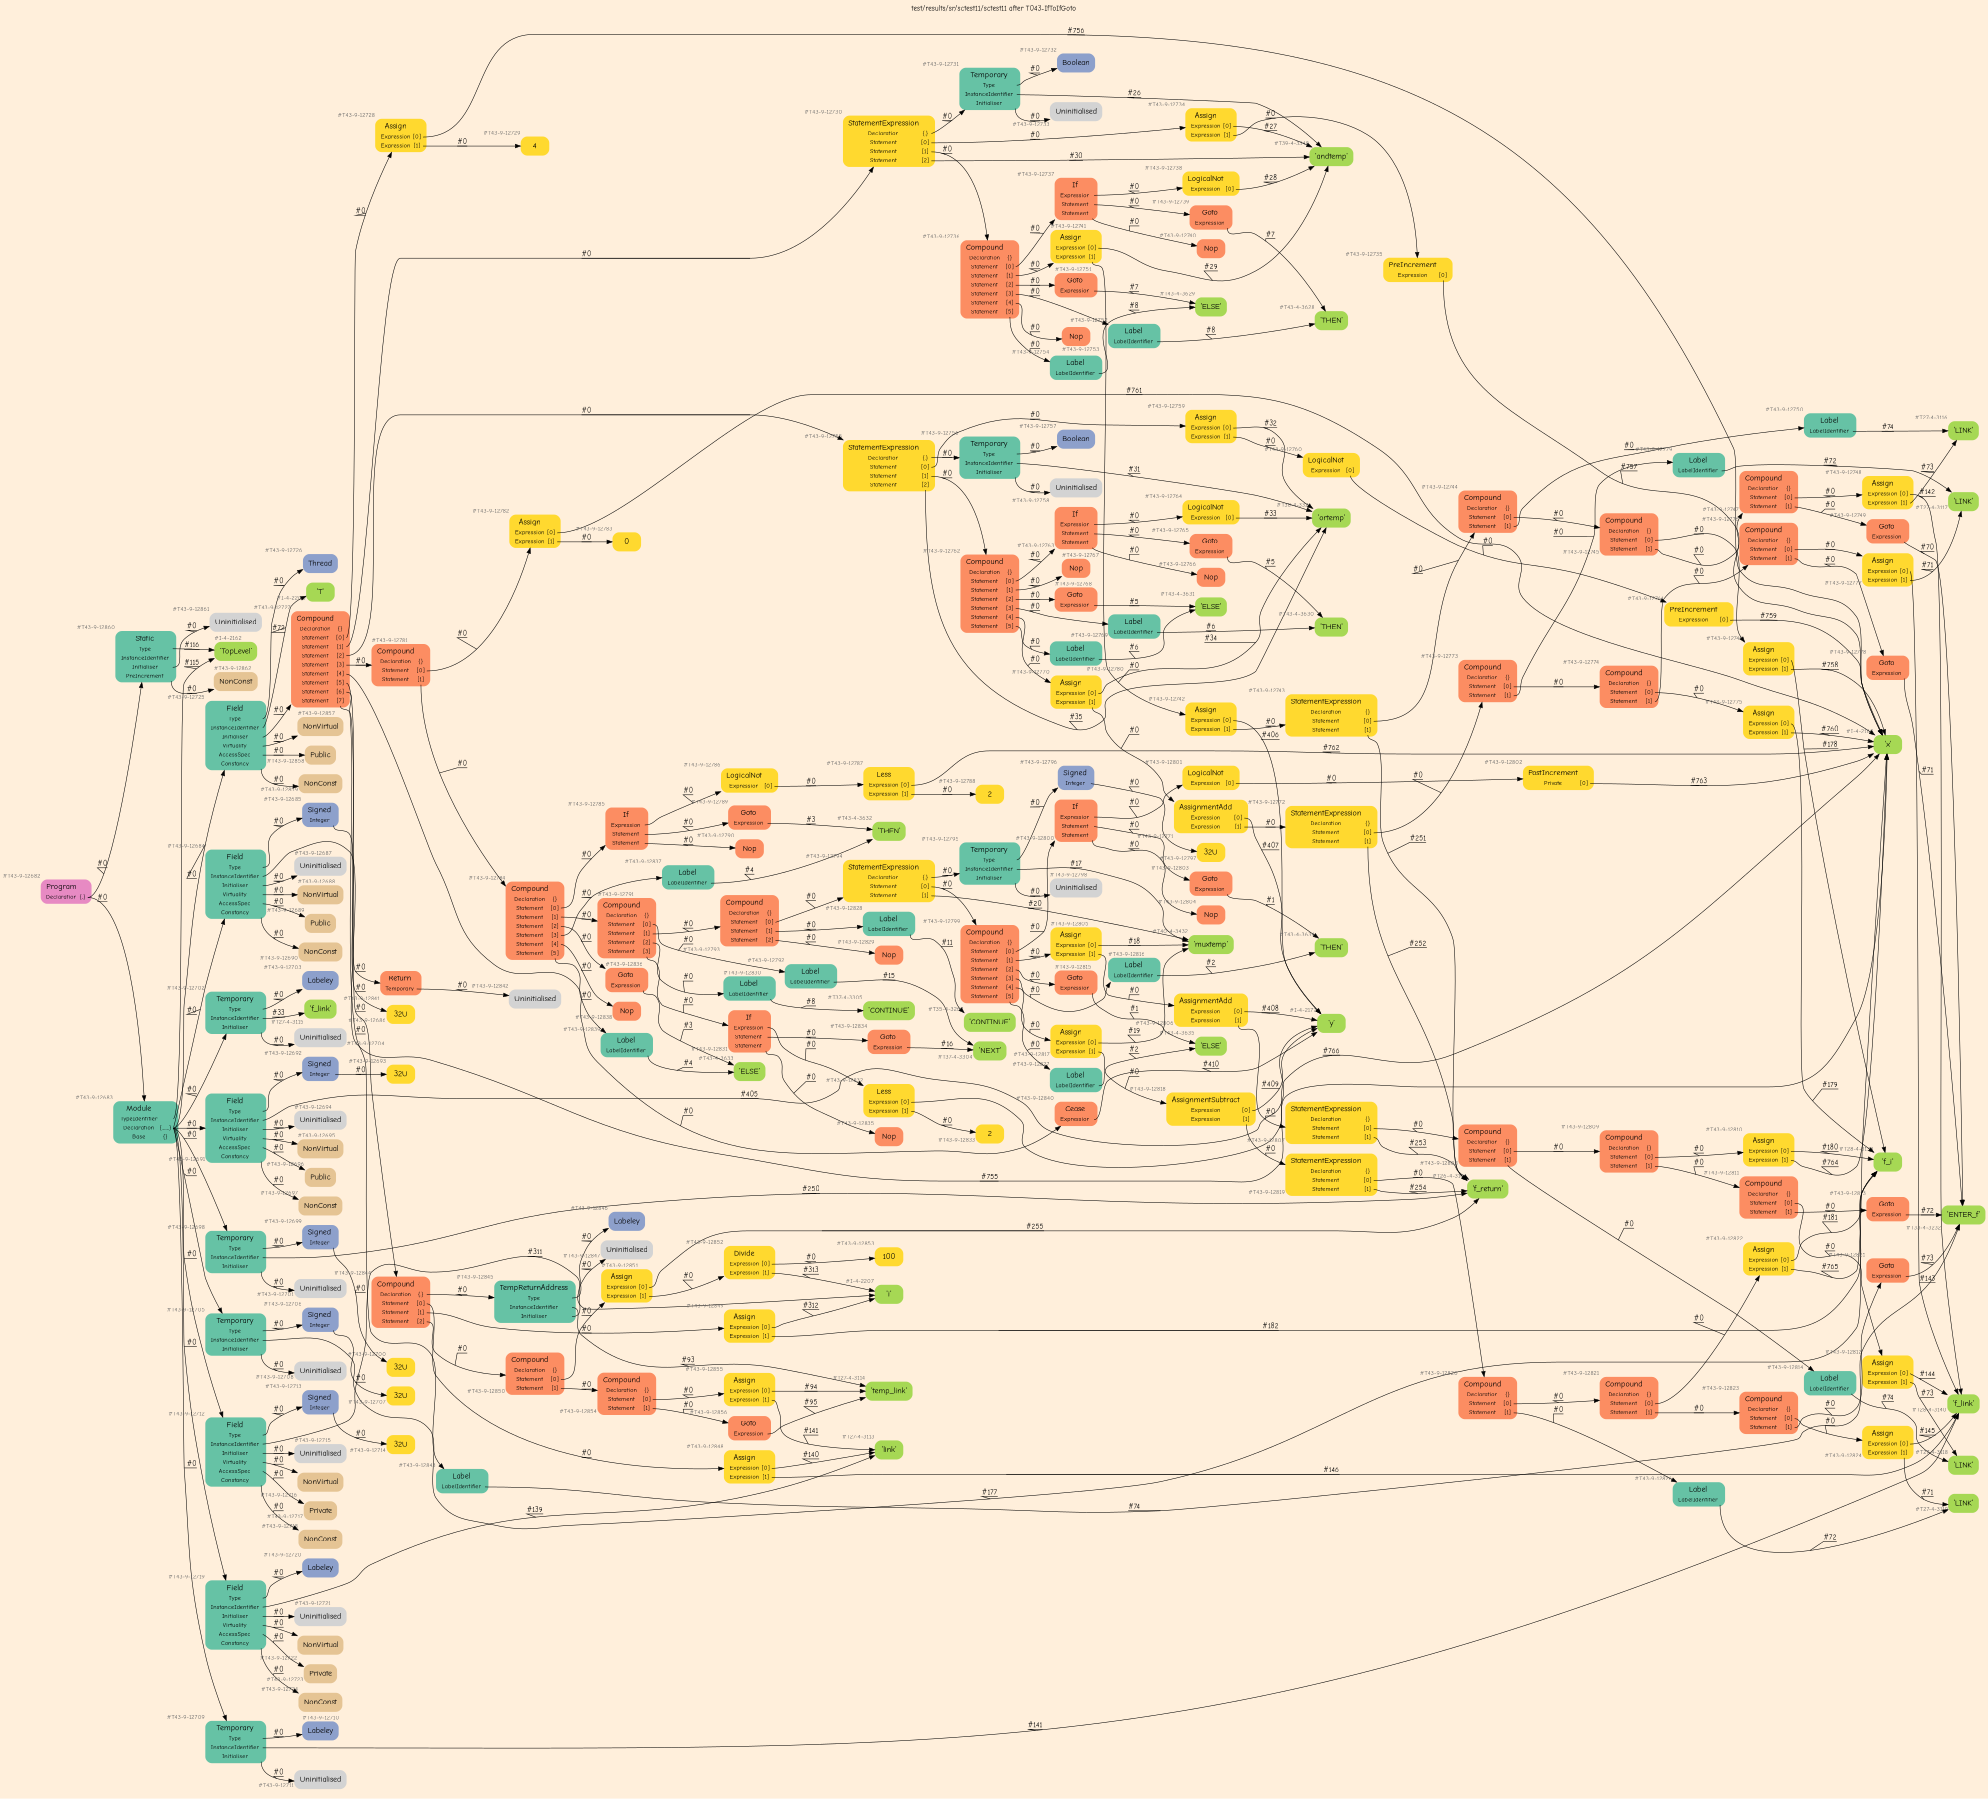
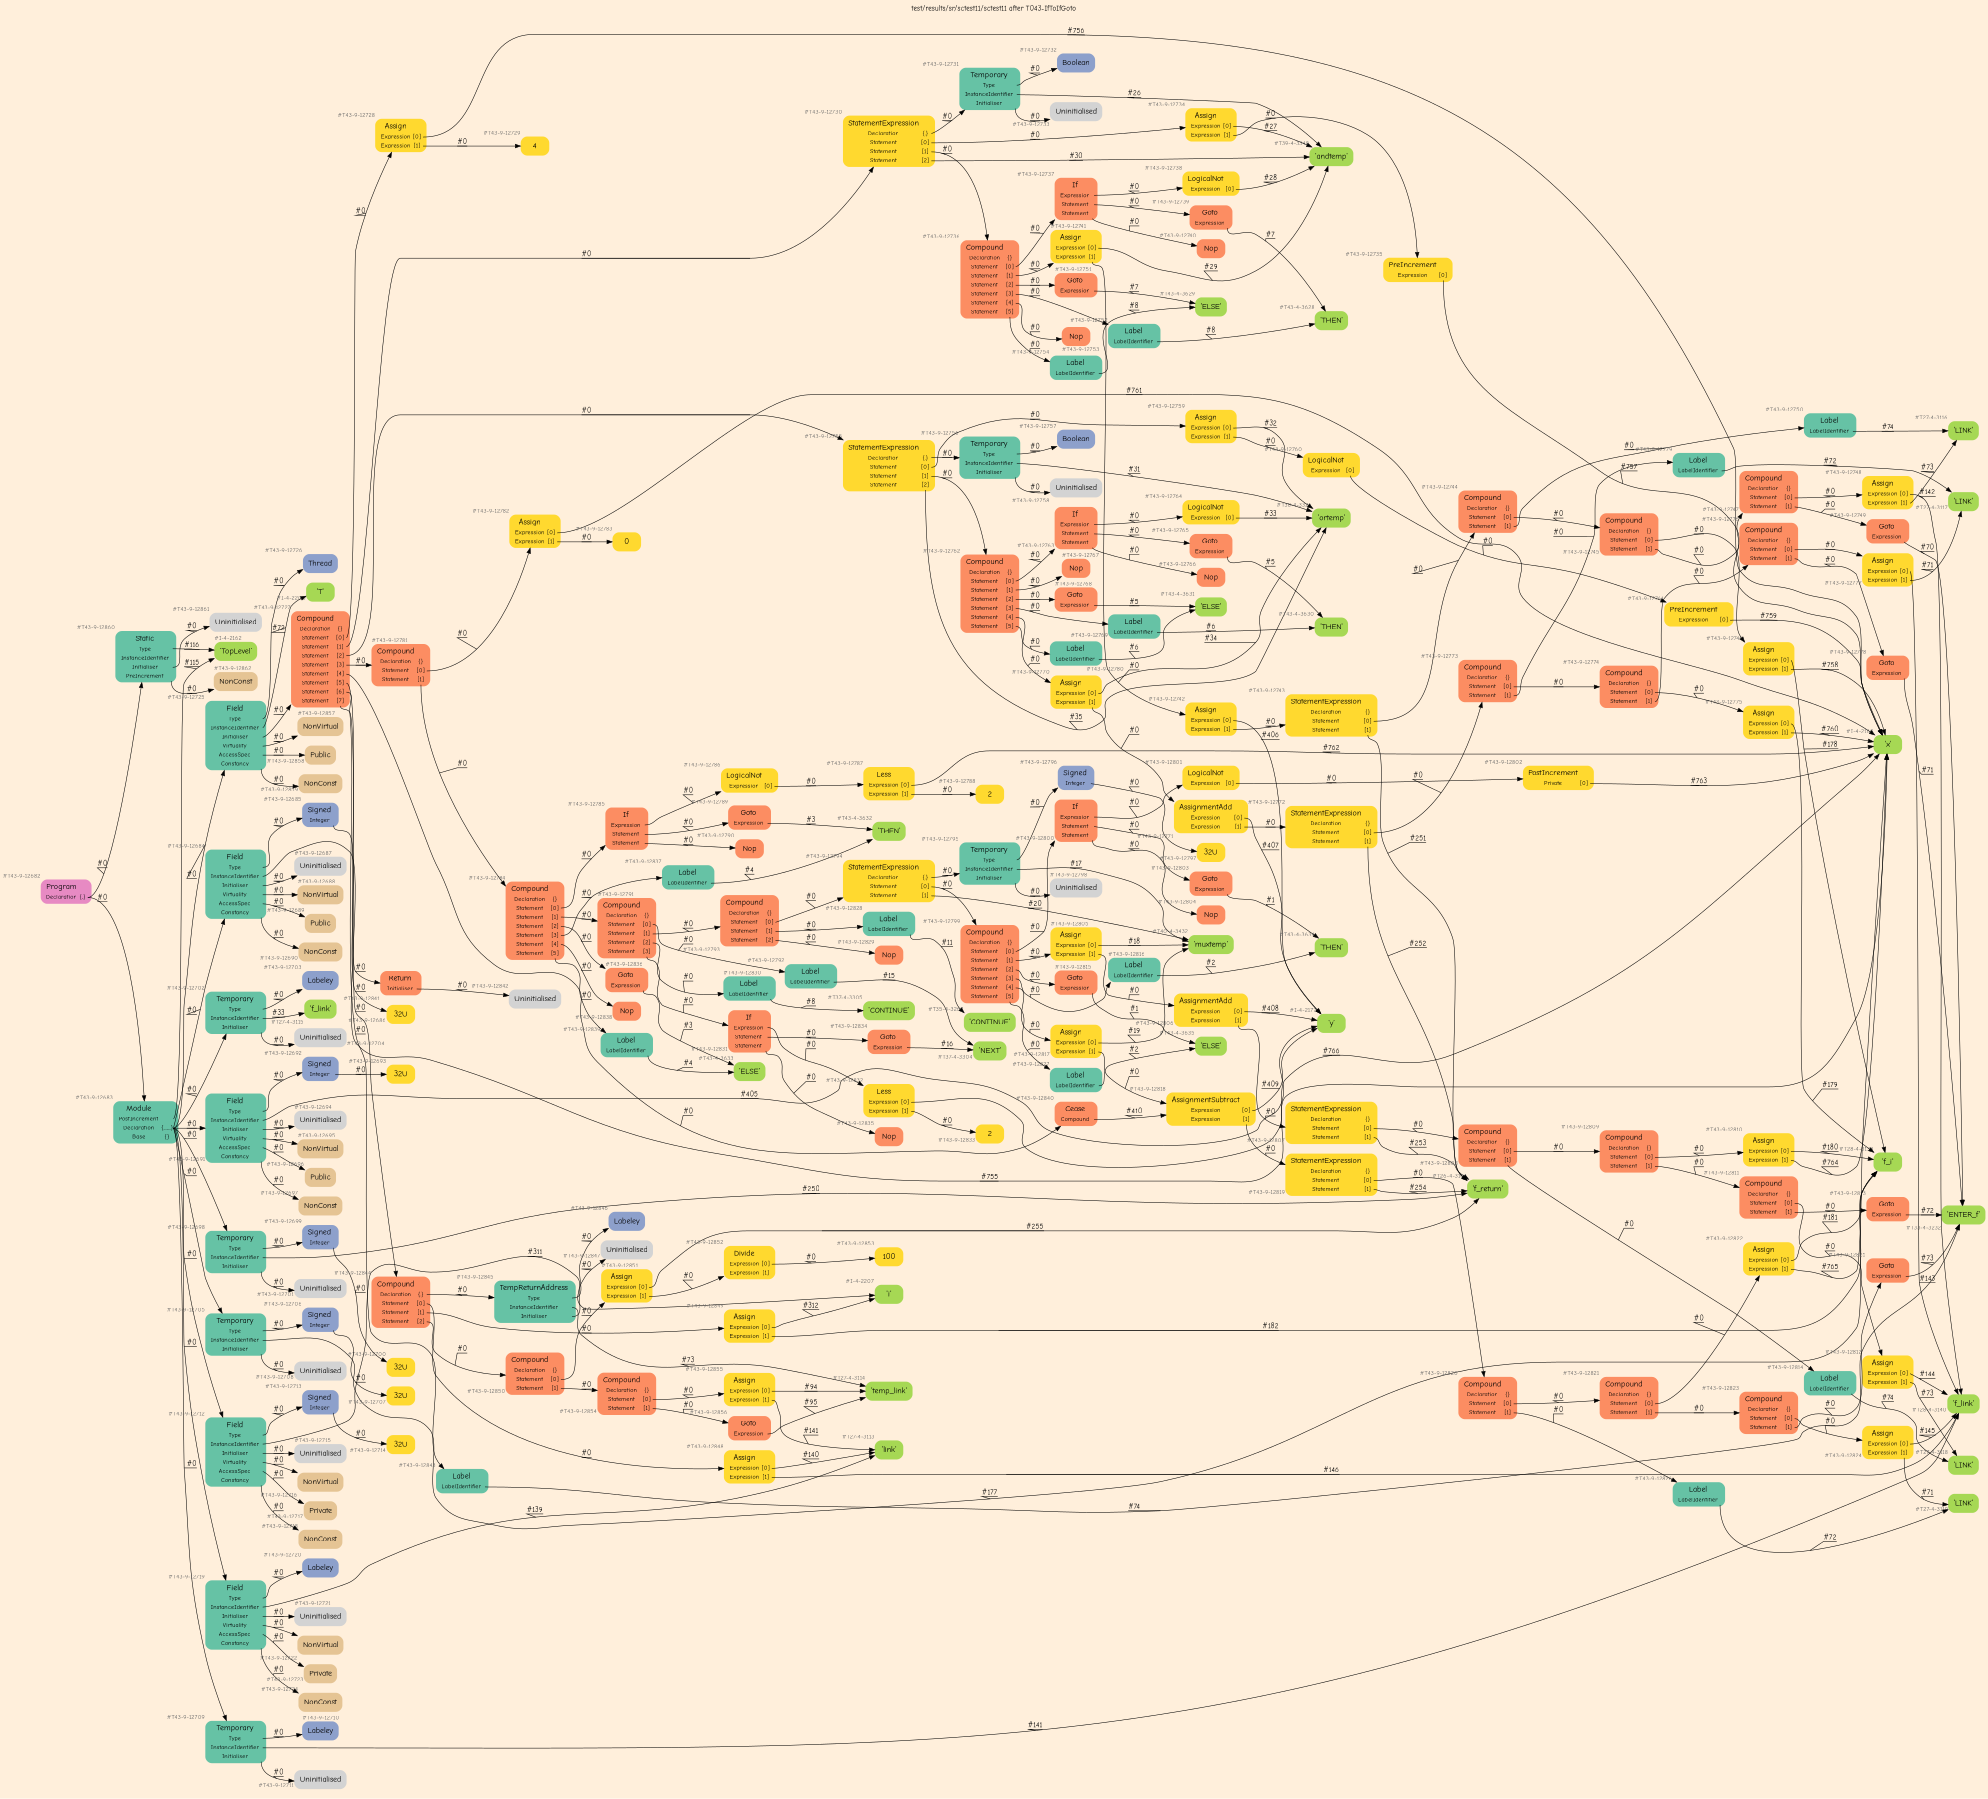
node "Return": text "Temporary" -> "Initialiser"
edge "Cease" -> "'y'": now "Cease" -> "AssignmentSubtract"
node "Module": text "TypeIdentifier" -> "PostIncrement"
node "Cease": text "Expression" -> "Compound"
edge "Divide" -> "'i'": removed, label "#313"
edge "TempReturnAddress" -> "'temp_link'": label "#93" -> "#73"
